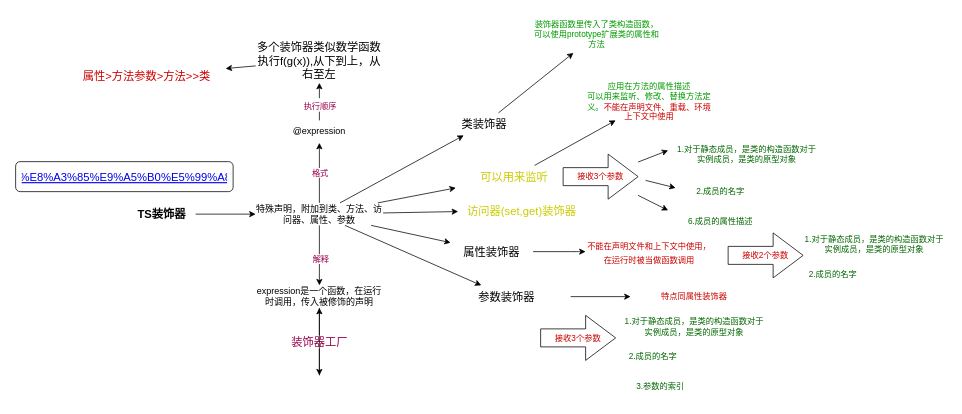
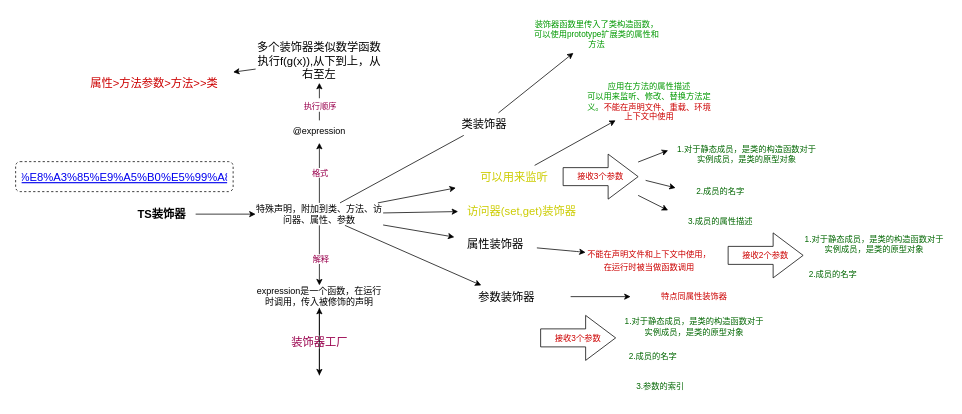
node "属性>方法参数>方法>>类": moved (147, 75) -> (154, 83)
edge "特殊声明，附加到类、方法、访问器、属性、参数" -> "类装饰器": arrowhead classic -> none
node "TS%E8%A3%85%E9%A5%B0%E5%99%A8.ts": style solid -> dashed
node "6.成员的属性描述": label "6.成员的属性描述" -> "3.成员的属性描述"
node "属性装饰器": moved (492, 252) -> (495, 244)
node "不能在声明文件和上下文中使用，在运行时被当做函数调用": moved (649, 252) -> (649, 259)
